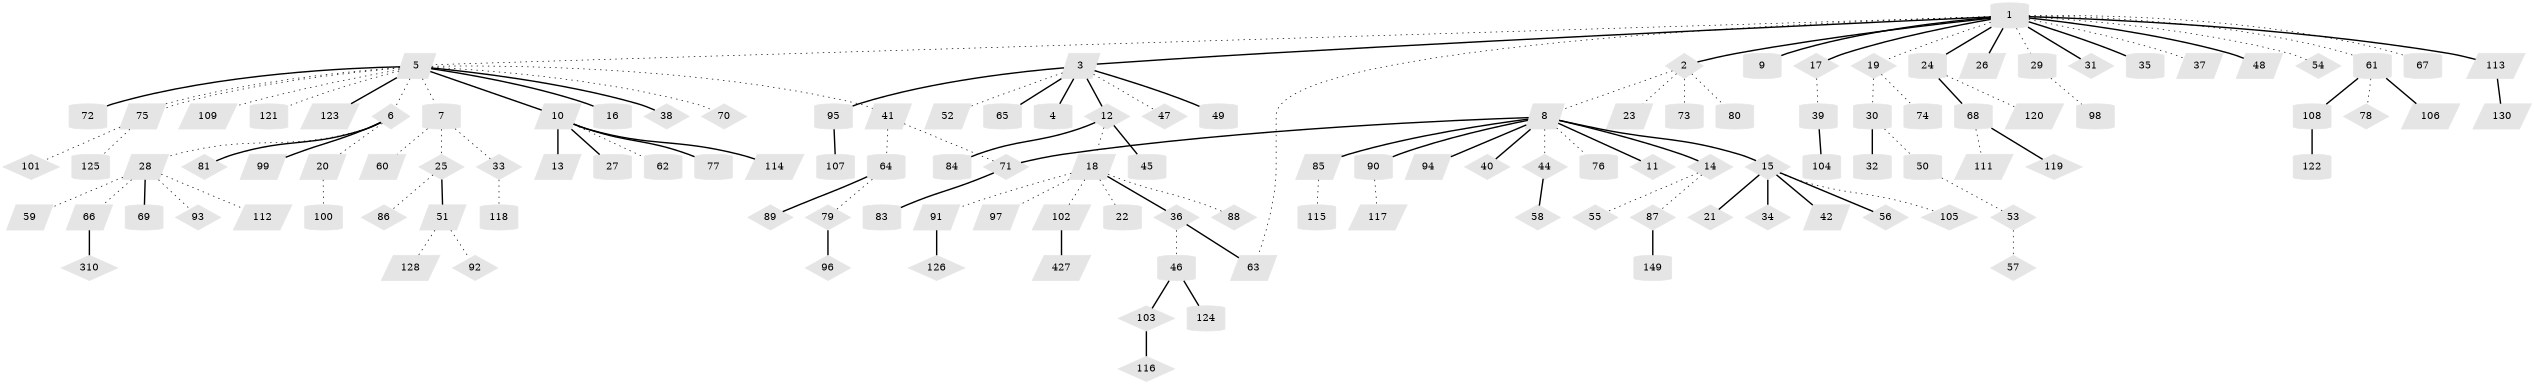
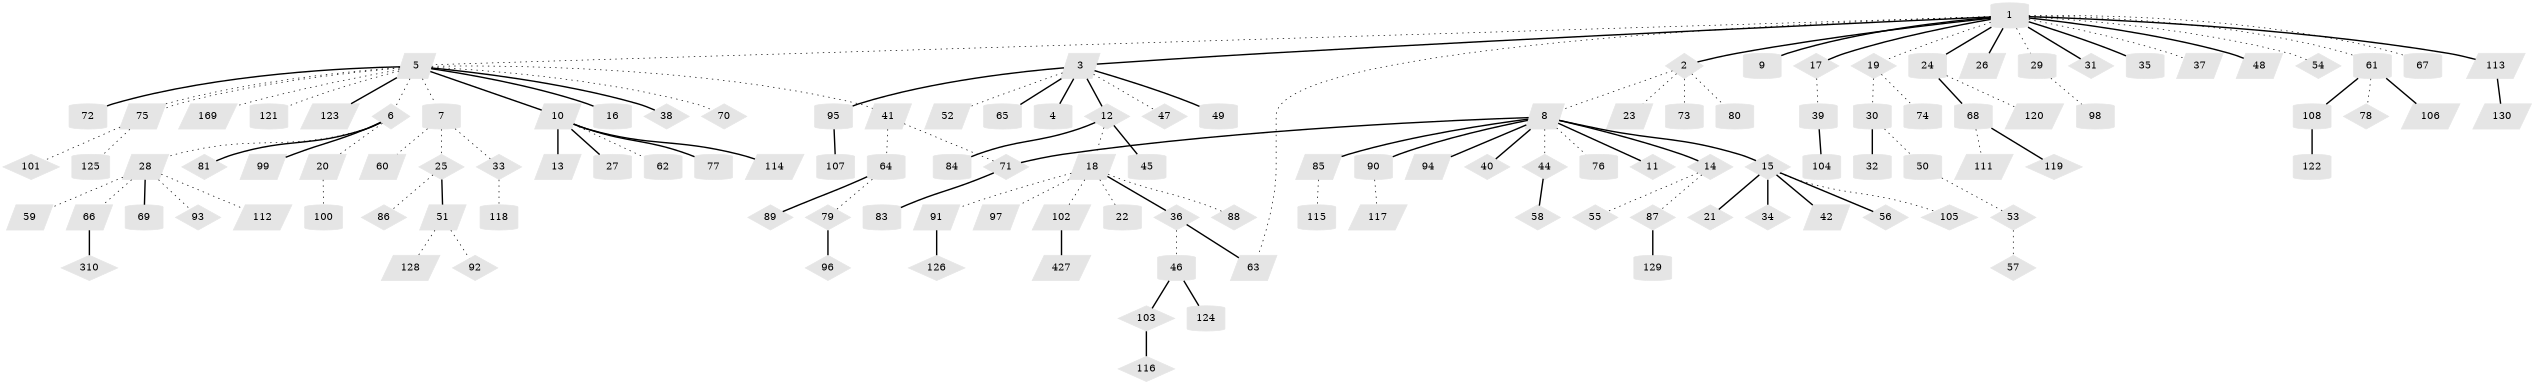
node "109": label "109" -> "169"
node "149": label "149" -> "129"
